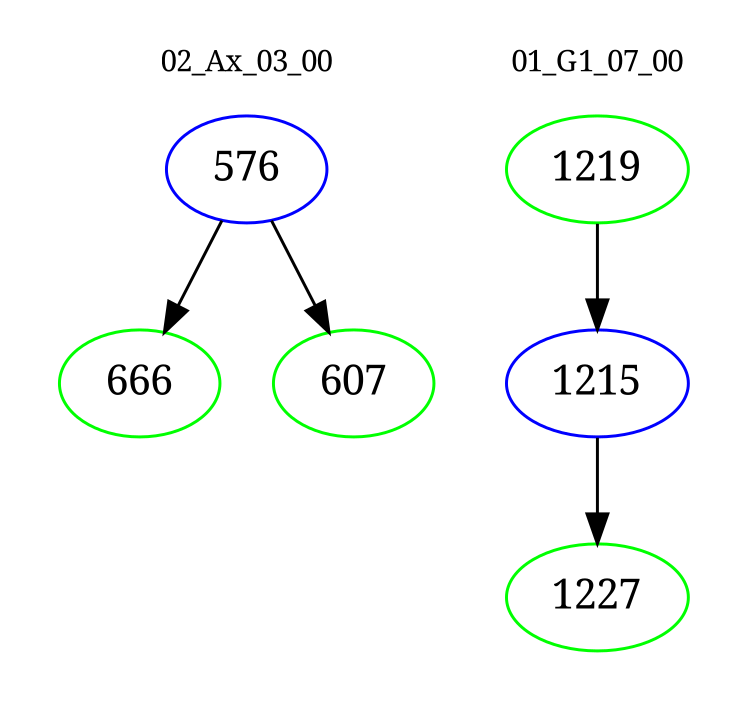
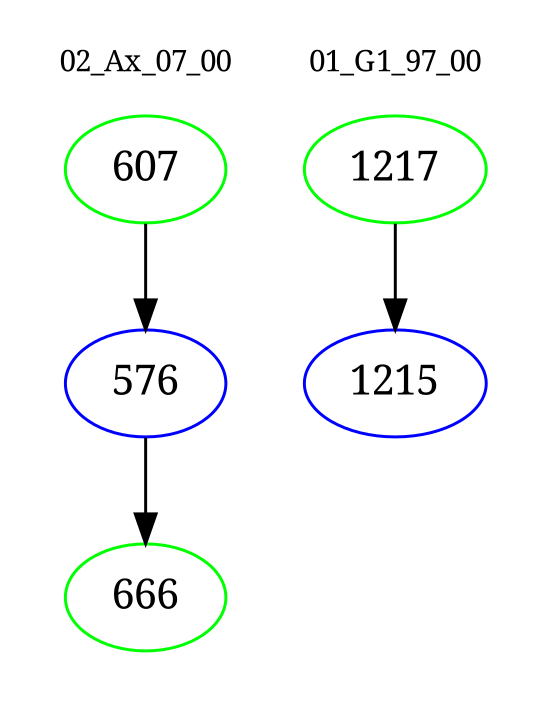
cluster "02_Ax_03_00": label "02_Ax_03_00" -> "02_Ax_07_00"
cluster "01_G1_07_00": label "01_G1_07_00" -> "01_G1_97_00"
node "1219": label "1219" -> "1217"
edge "576" -> "607": reversed
node "1227": removed
